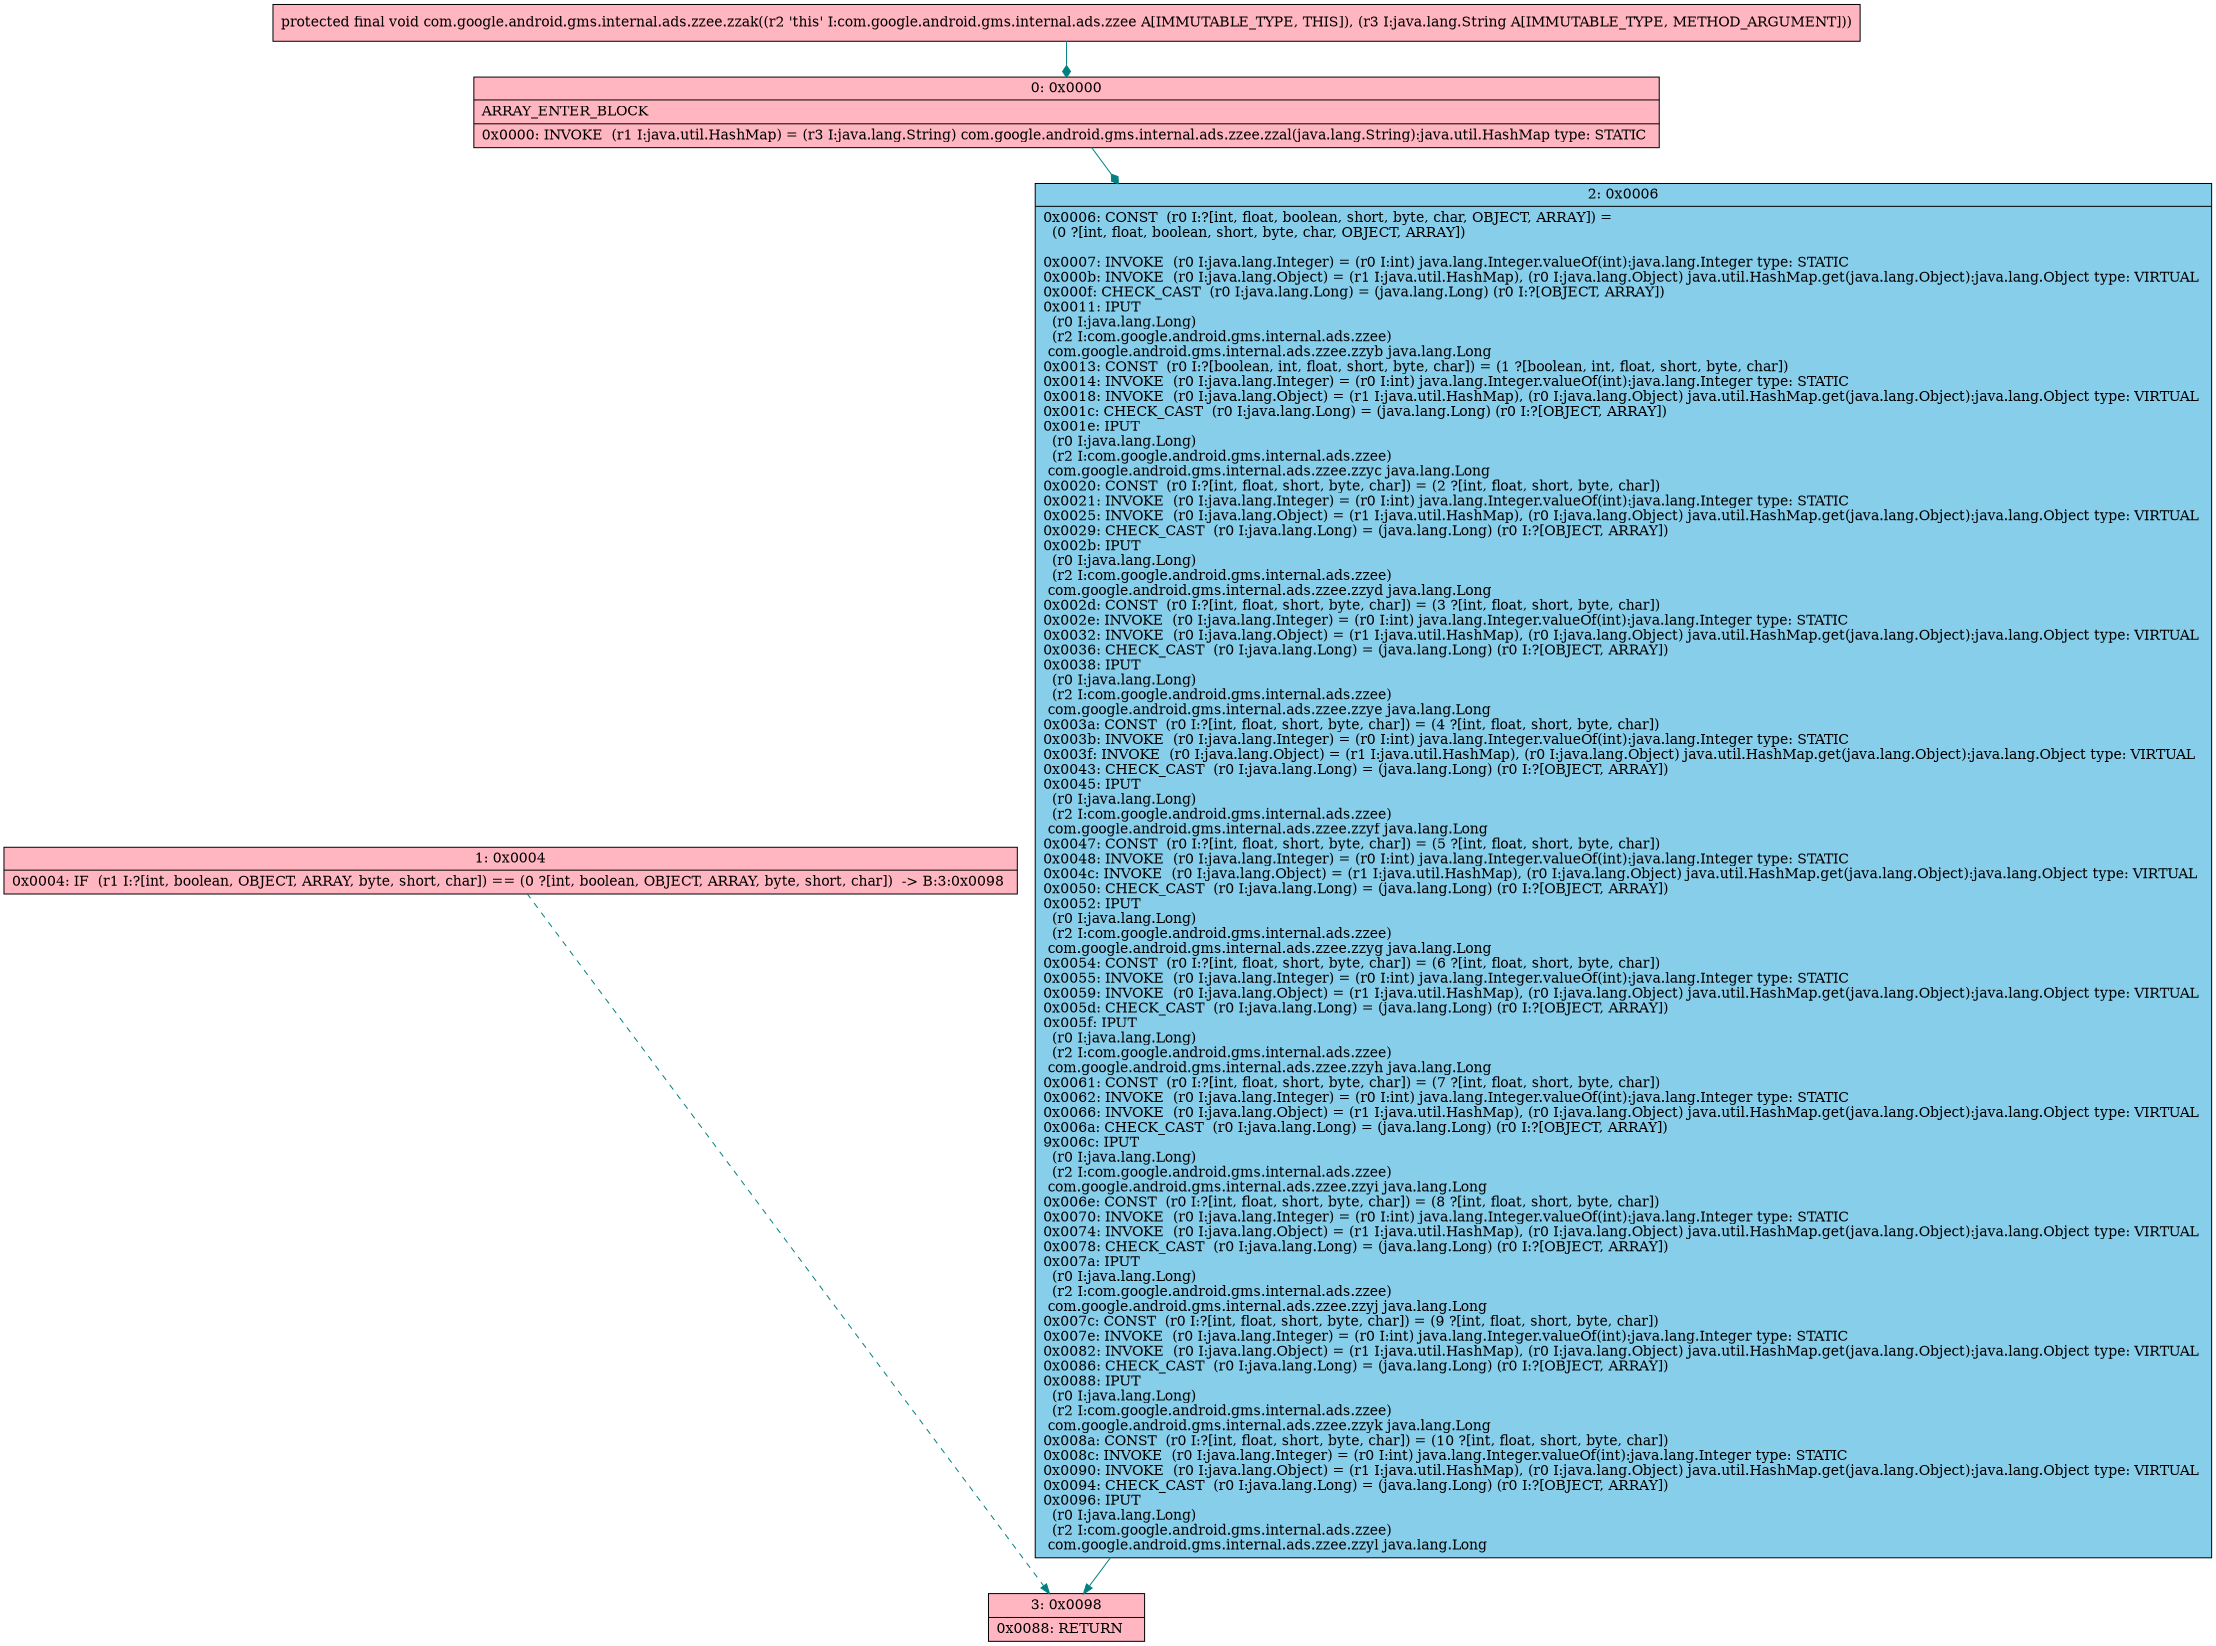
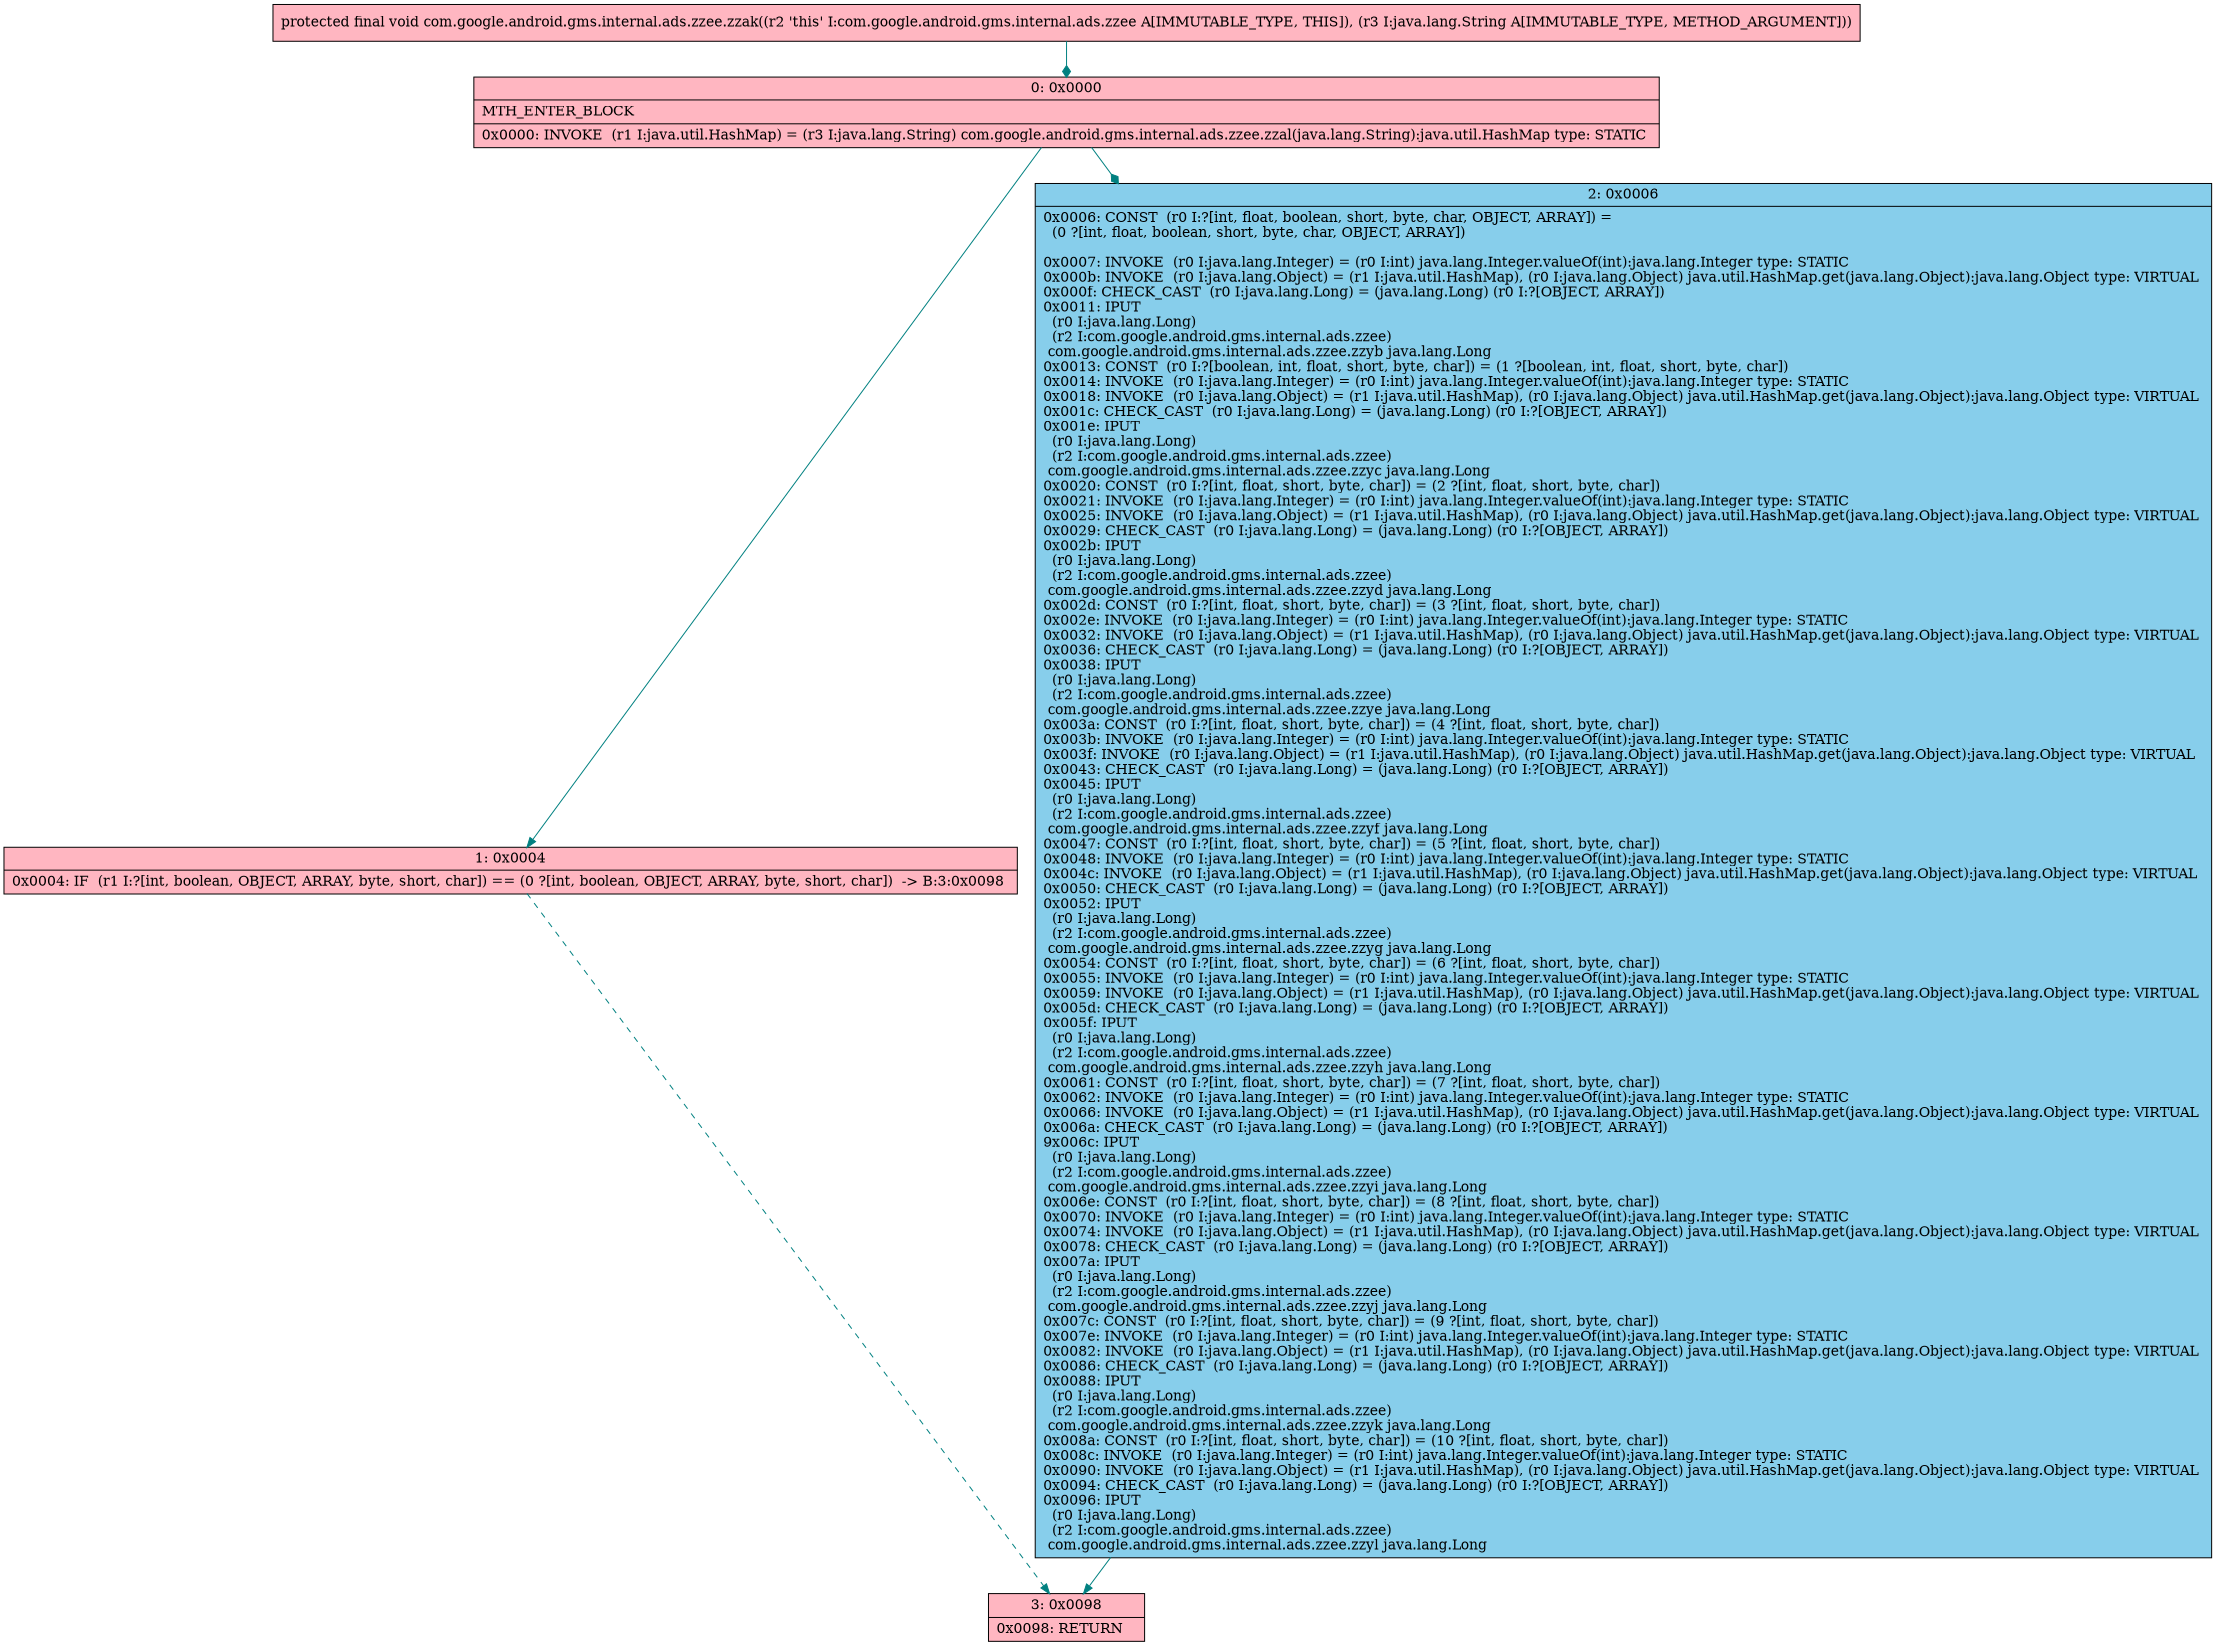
node "0: 0x0000": text "ARRAY_ENTER_BLOCK" -> "MTH_ENTER_BLOCK"
edge "0: 0x0000" -> "1: 0x0004": added
node "3: 0x0098": text "0x0088: RETURN" -> "0x0098: RETURN"
